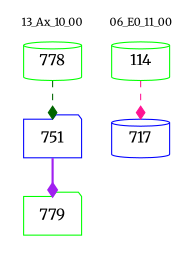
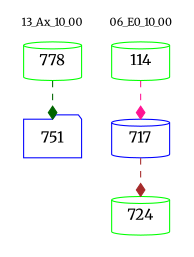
cluster "06_E0_11_00": label "06_E0_11_00" -> "06_E0_10_00"
node "779": removed
node "724": added
